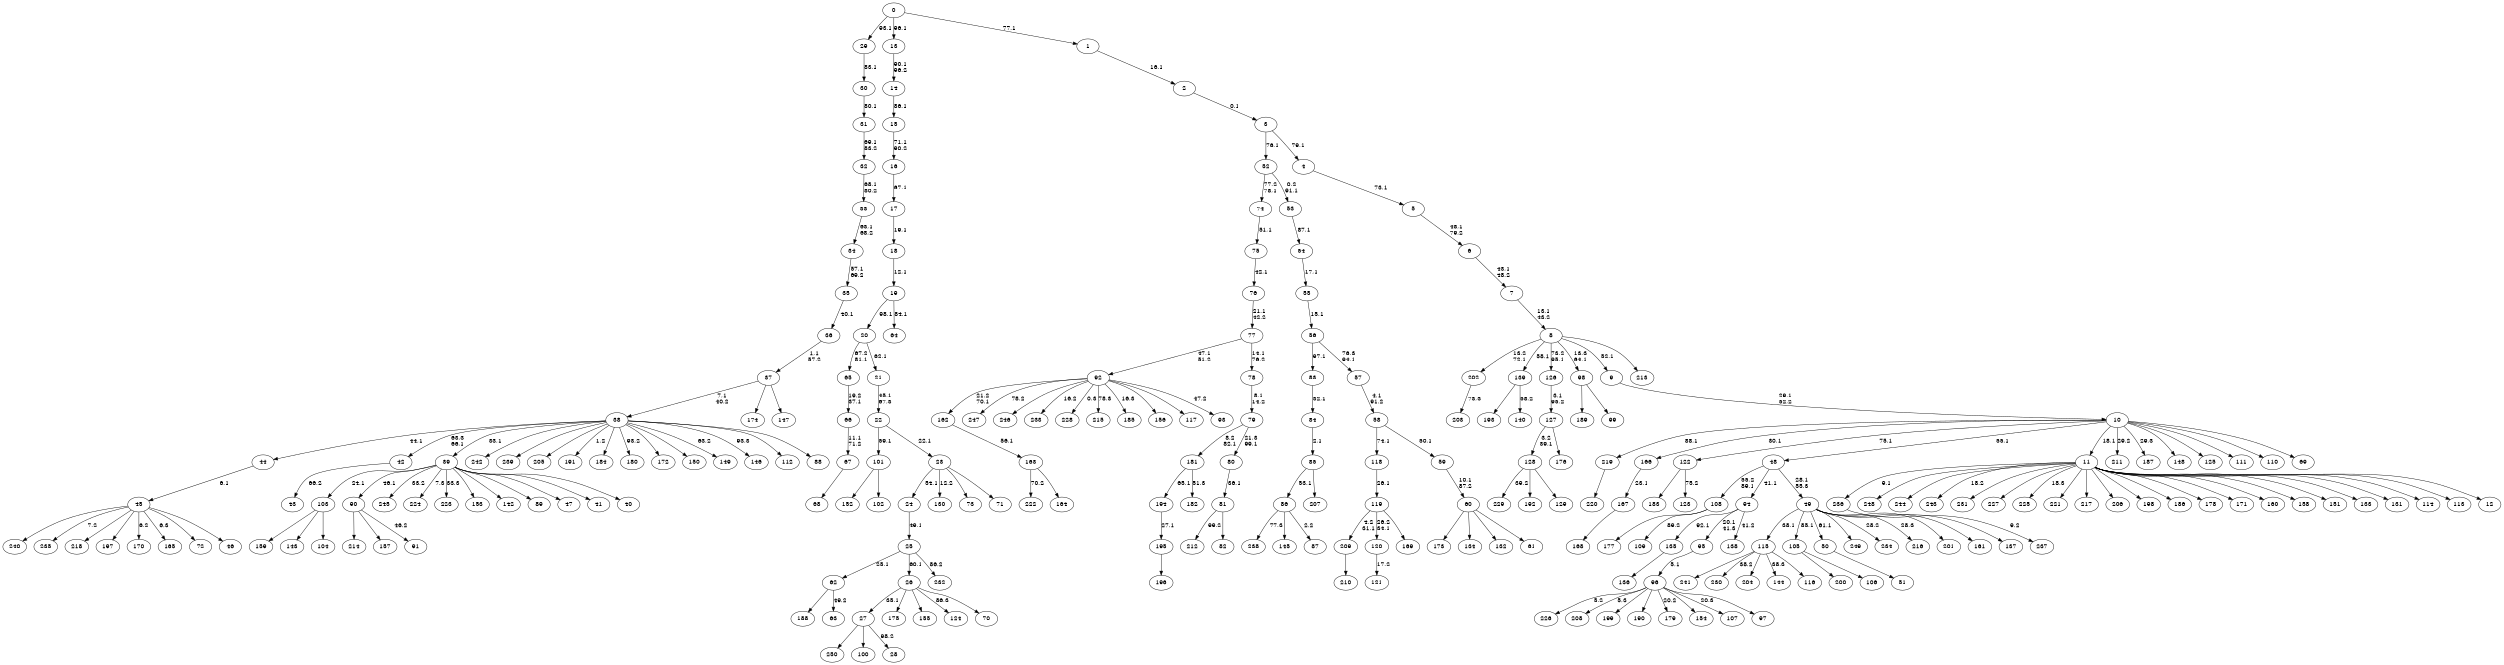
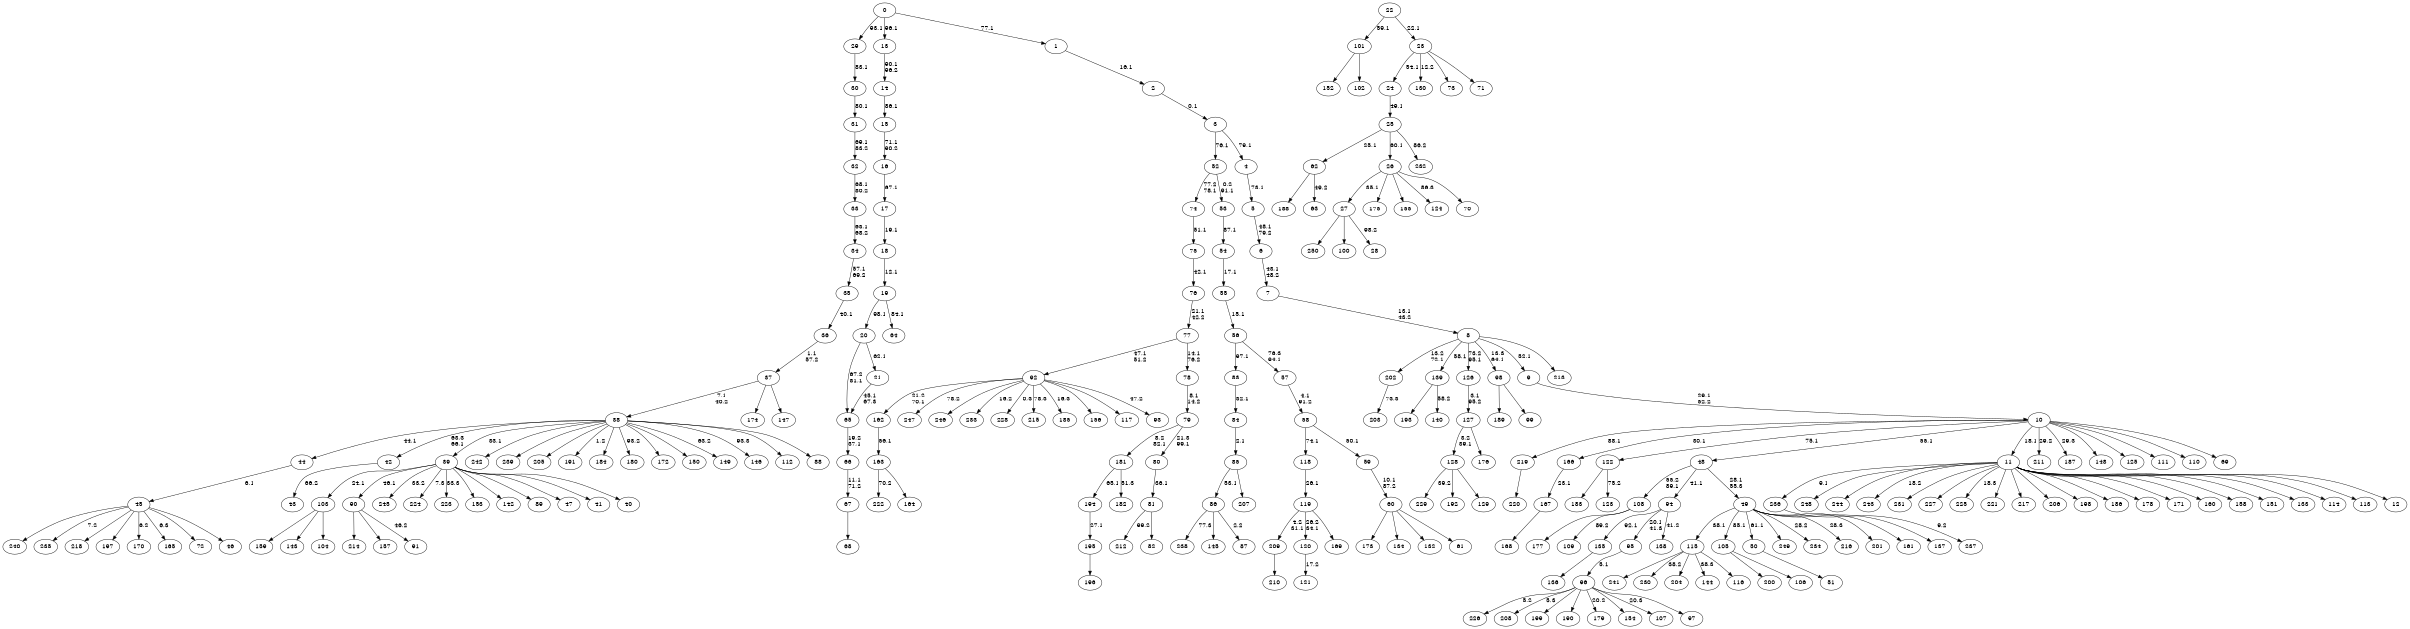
edge "21" -> "22": now "21" -> "65"
node "131": removed
